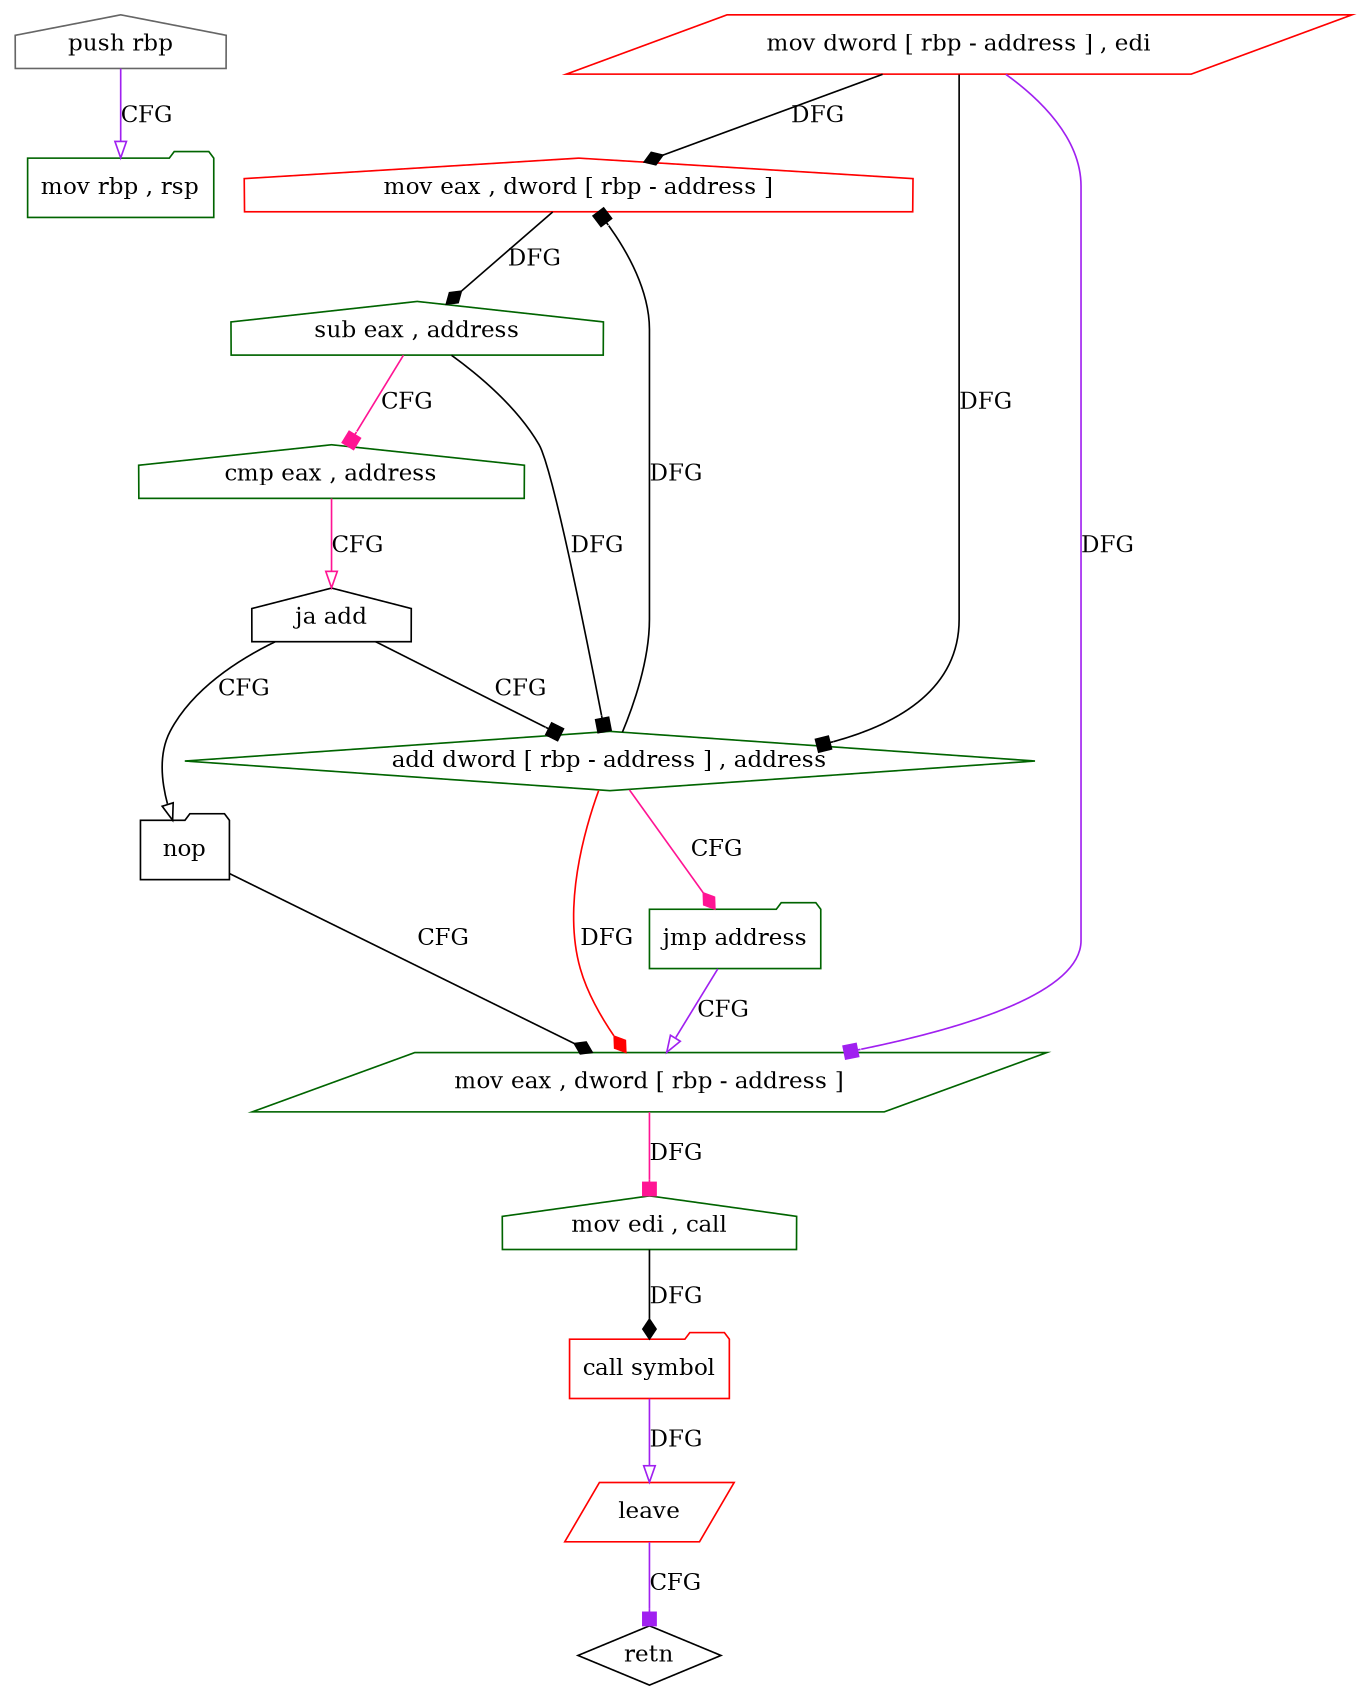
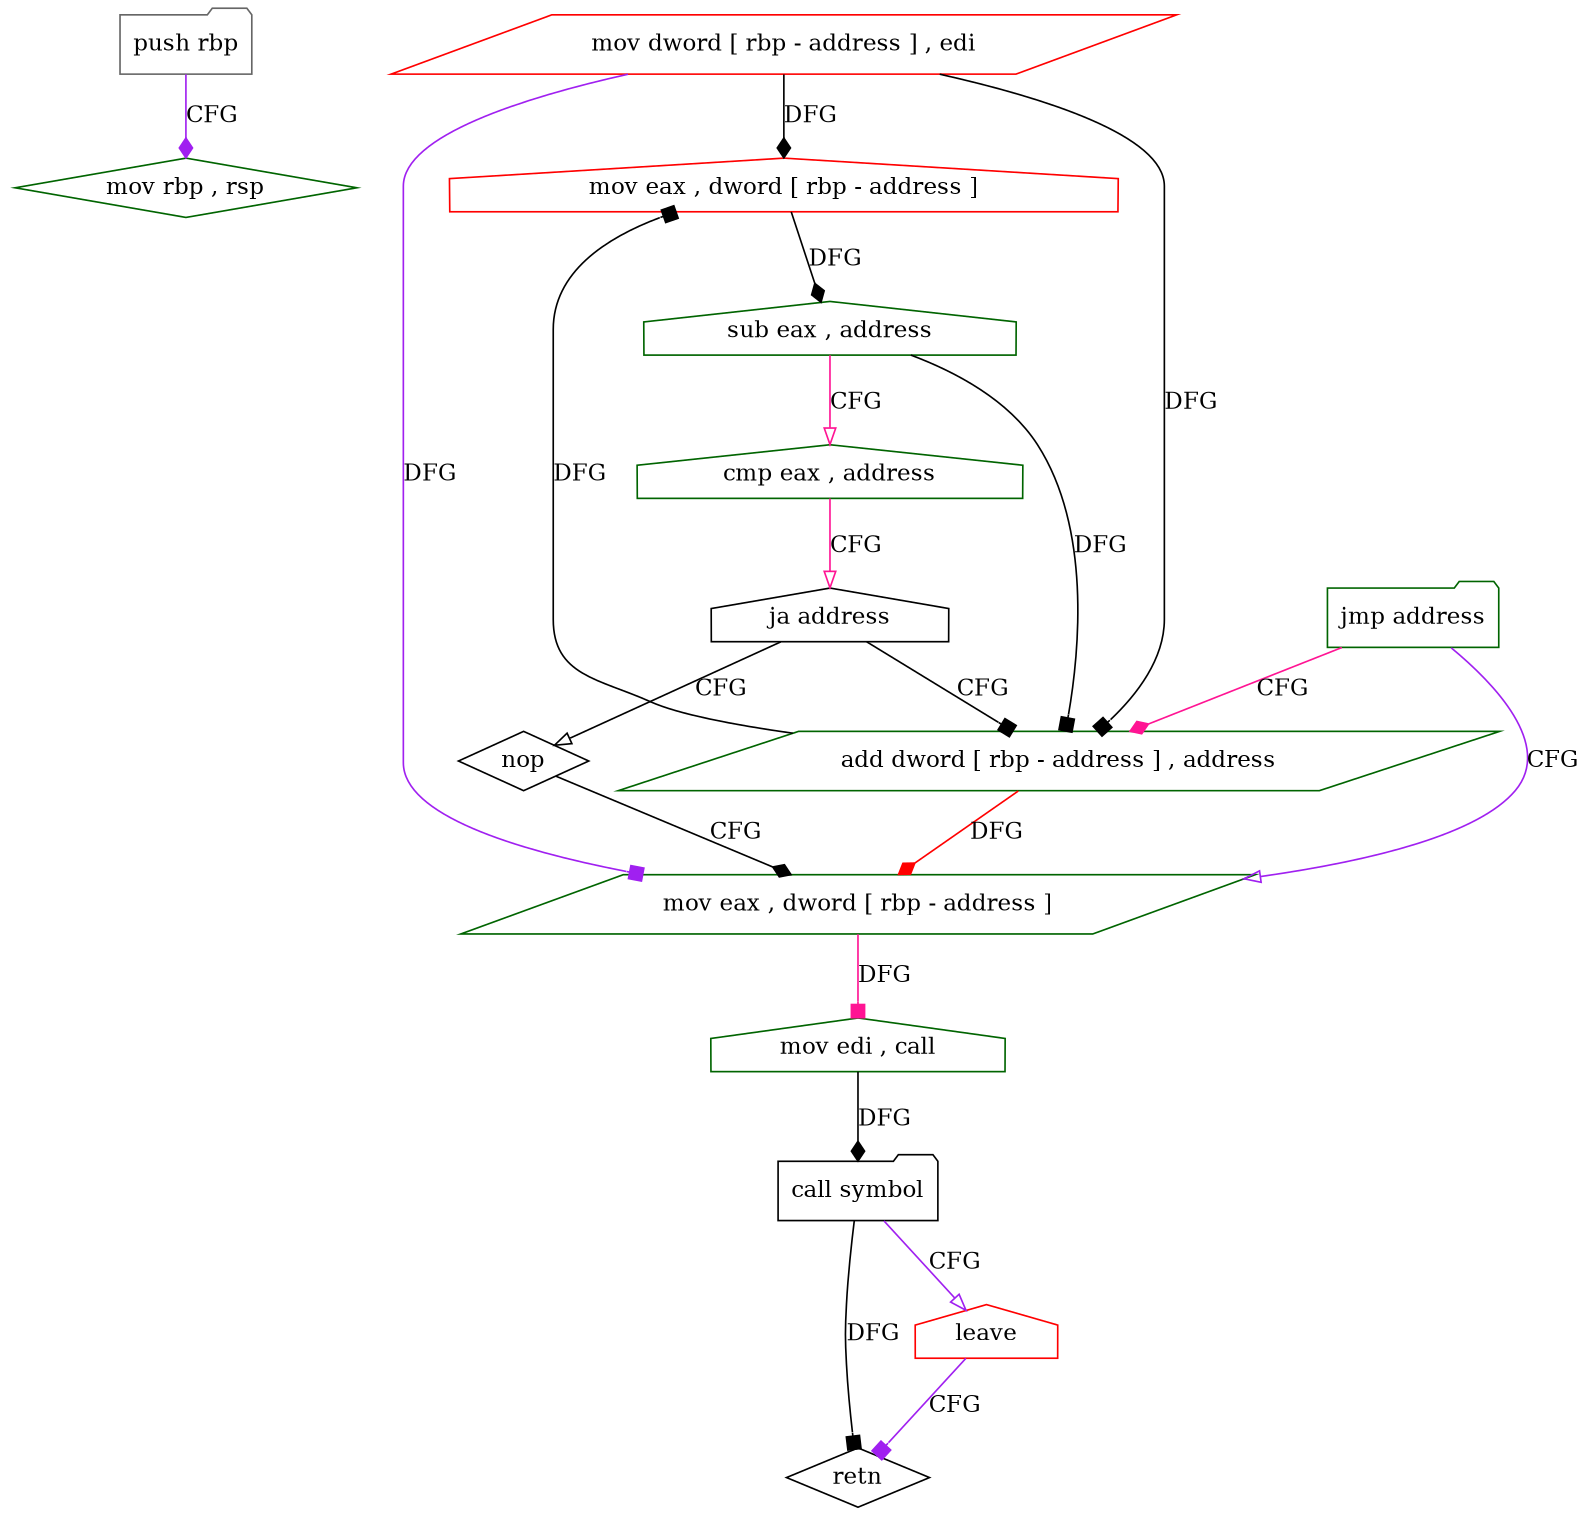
node "push rbp": shape house -> folder
edge "push rbp" -> "mov rbp , rsp": arrowhead onormal -> diamond
node "mov rbp , rsp": shape folder -> diamond
edge "sub eax , address" -> "cmp eax , address": arrowhead box -> onormal
node "ja add": label "ja add" -> "ja address"
node "add dword [ rbp - address ] , address": shape diamond -> parallelogram
edge "add dword [ rbp - address ] , address" -> "jmp address": reversed
node "nop": shape folder -> diamond
edge "call symbol" -> "retn": added, label "DFG"
node "call symbol": color red -> black
edge "call symbol" -> "leave": label "DFG" -> "CFG"
node "leave": shape parallelogram -> house
